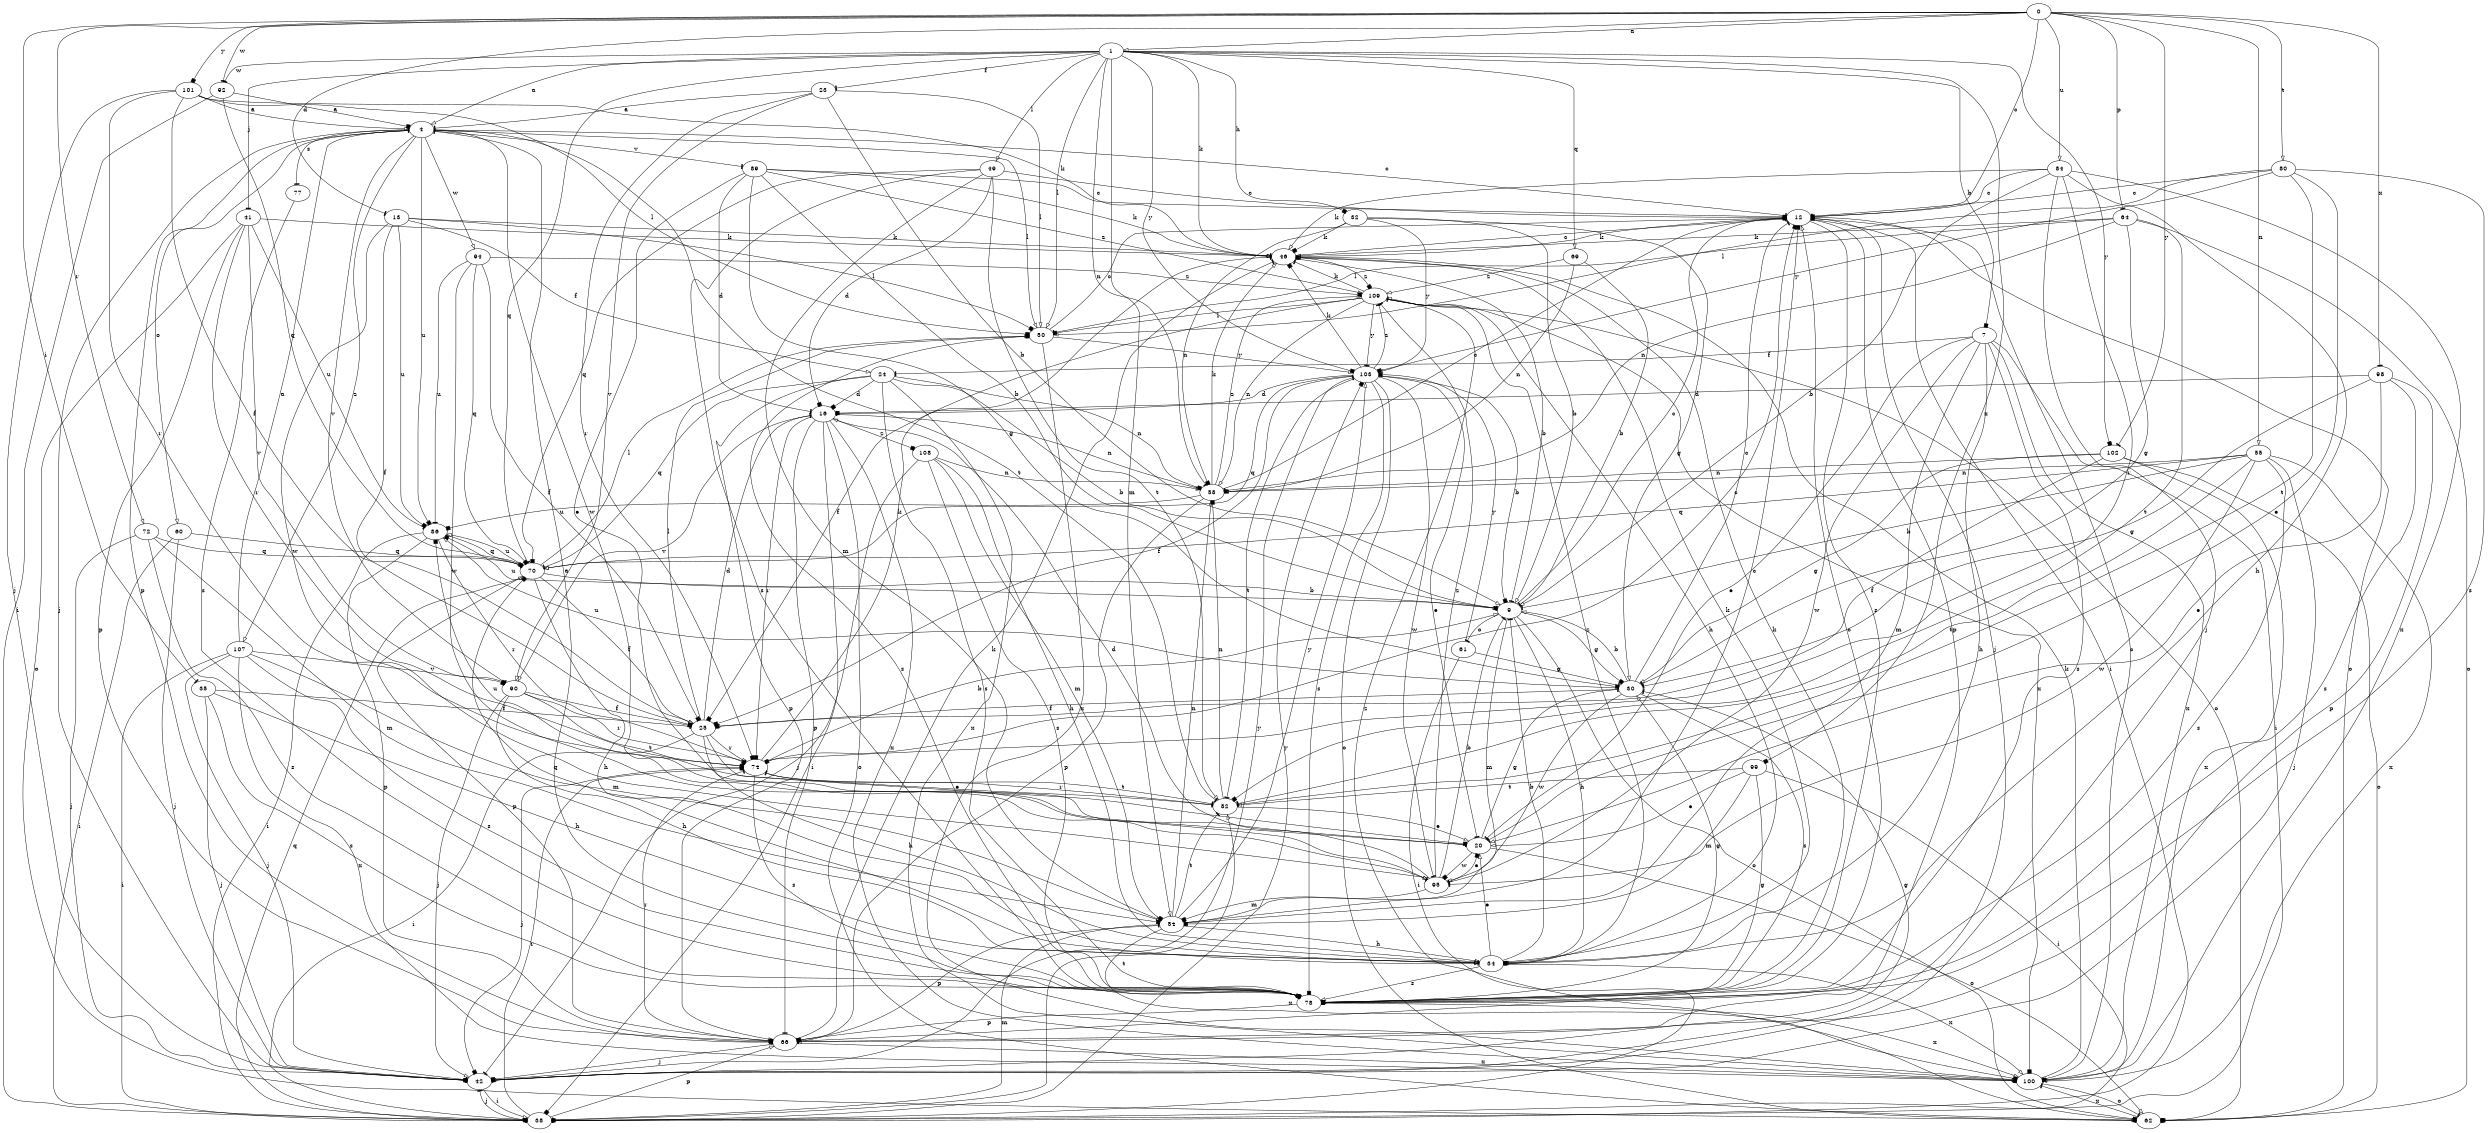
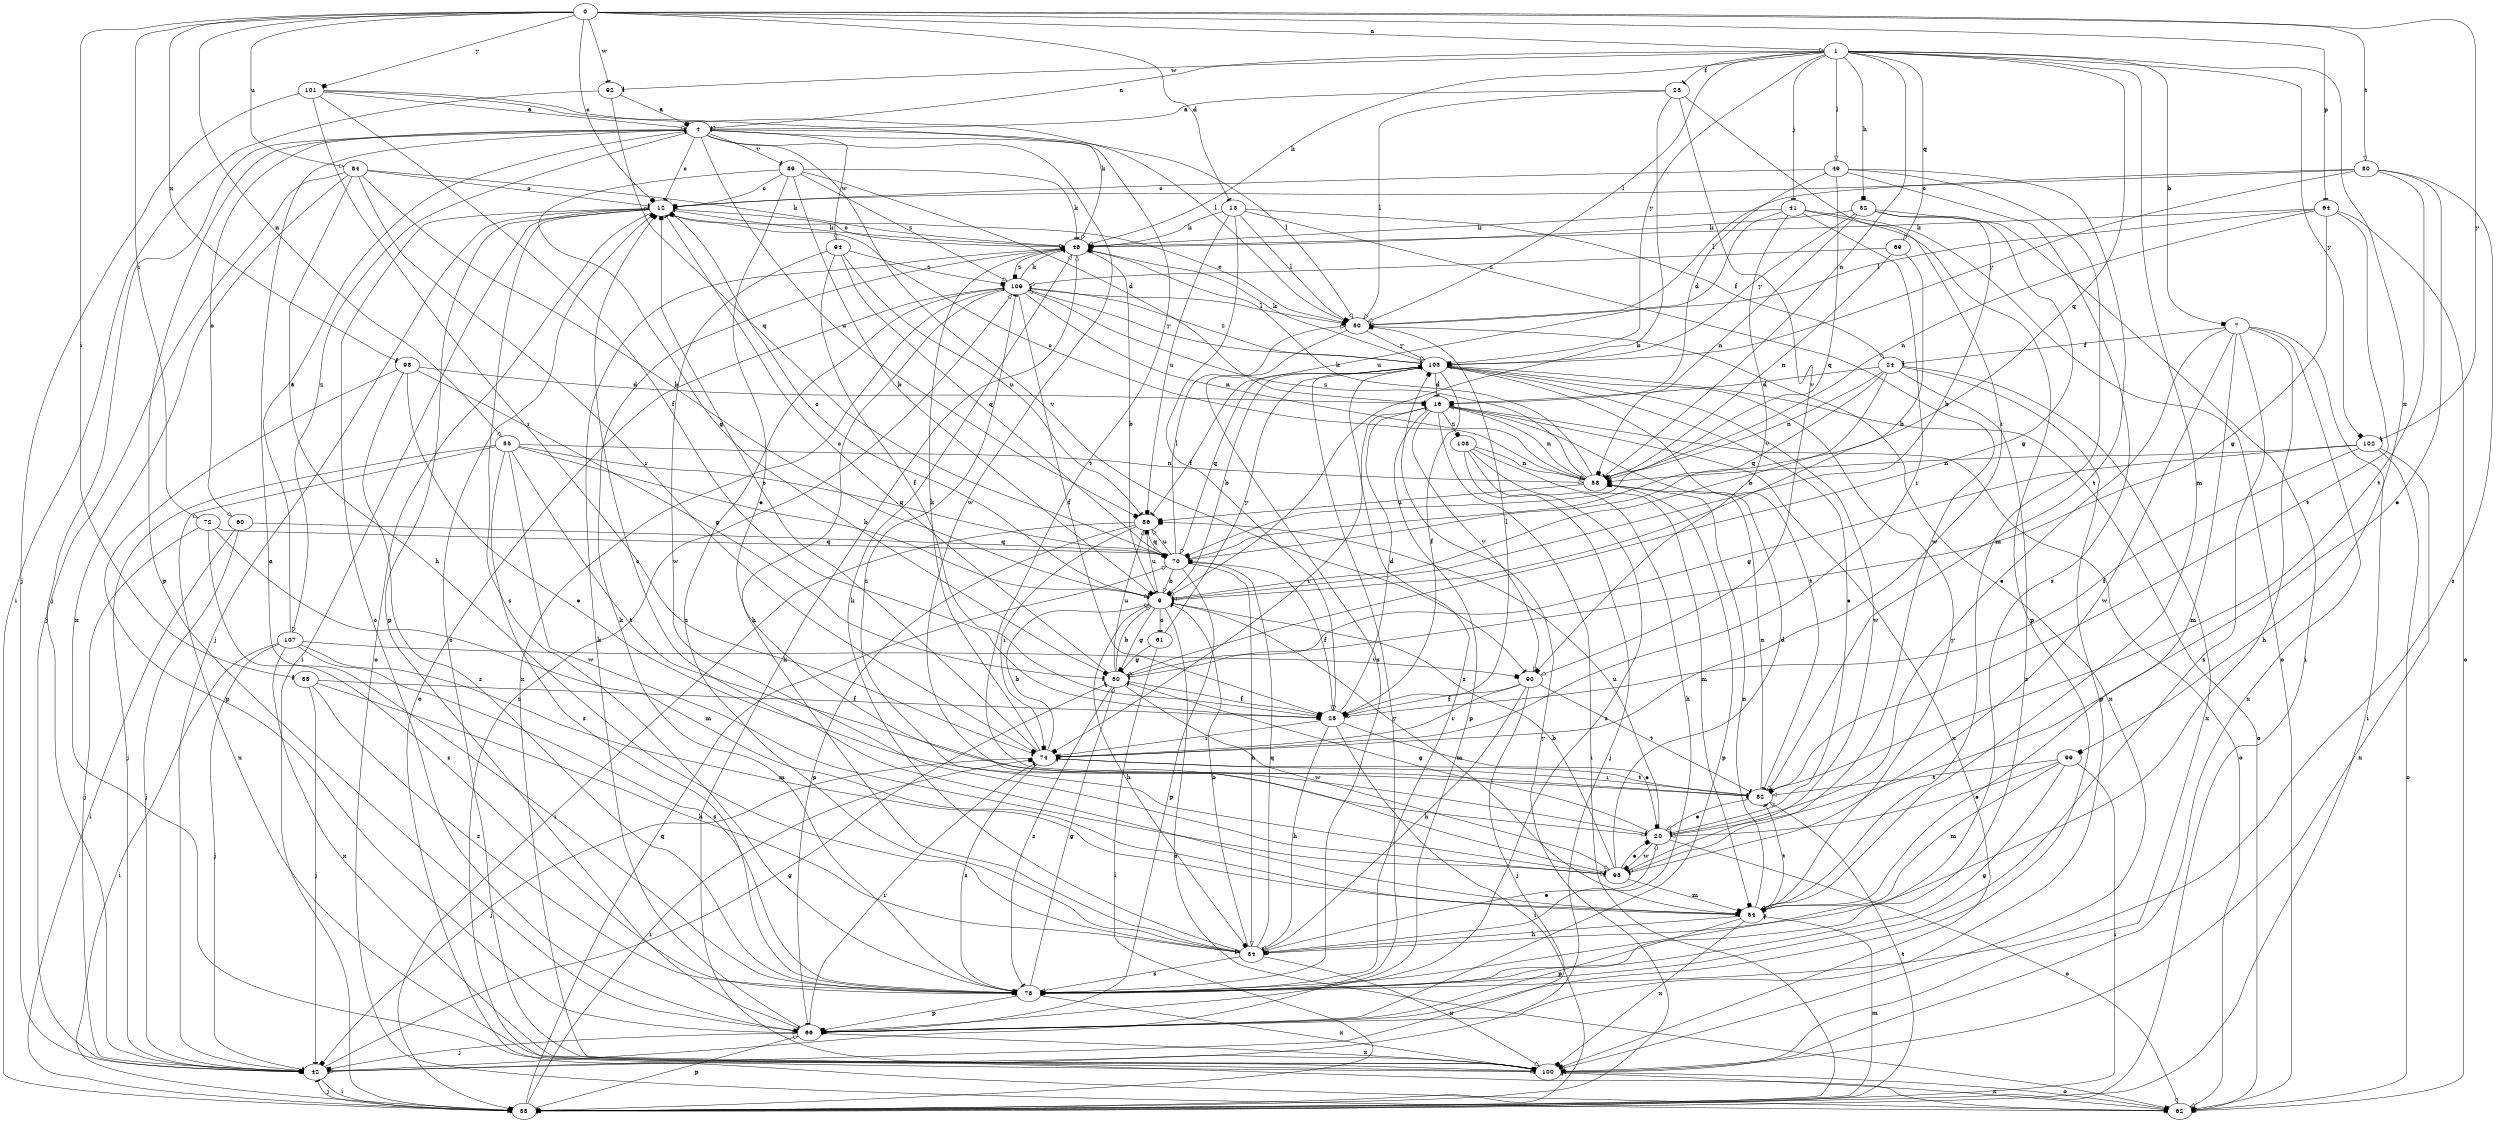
node "77": removed
edge "32" -> "38": added, label "i"
